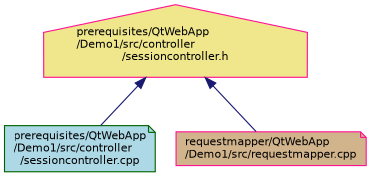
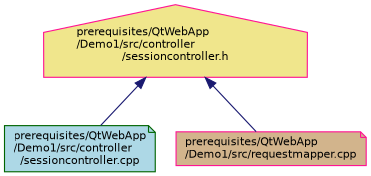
node "requestmapper/QtWebApp /Demo1/src/requestmapper.cpp": label "requestmapper/QtWebApp /Demo1/src/requestmapper.cpp" -> "prerequisites/QtWebApp /Demo1/src/requestmapper.cpp"
